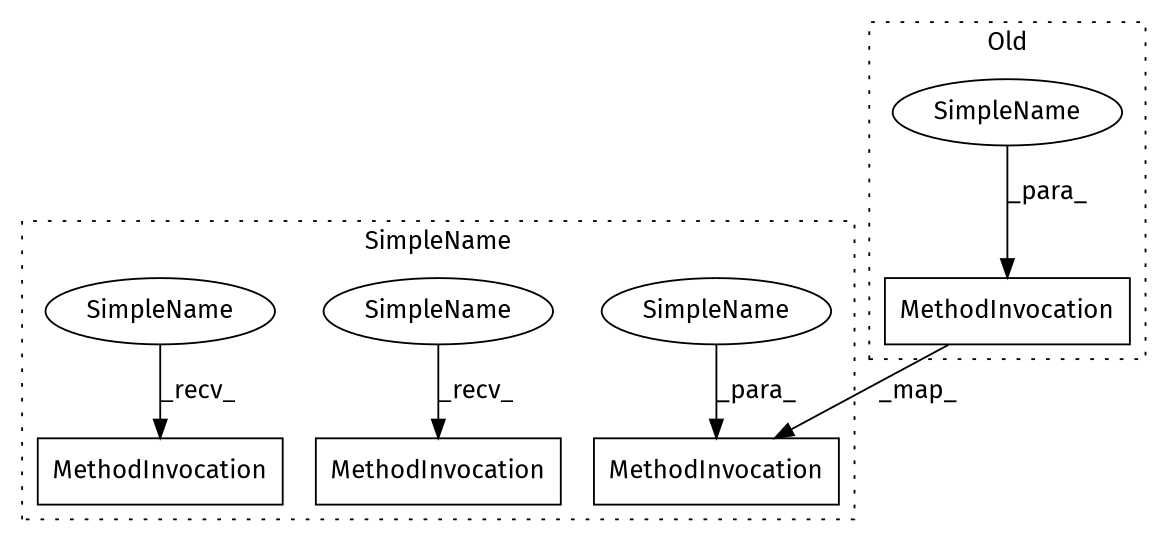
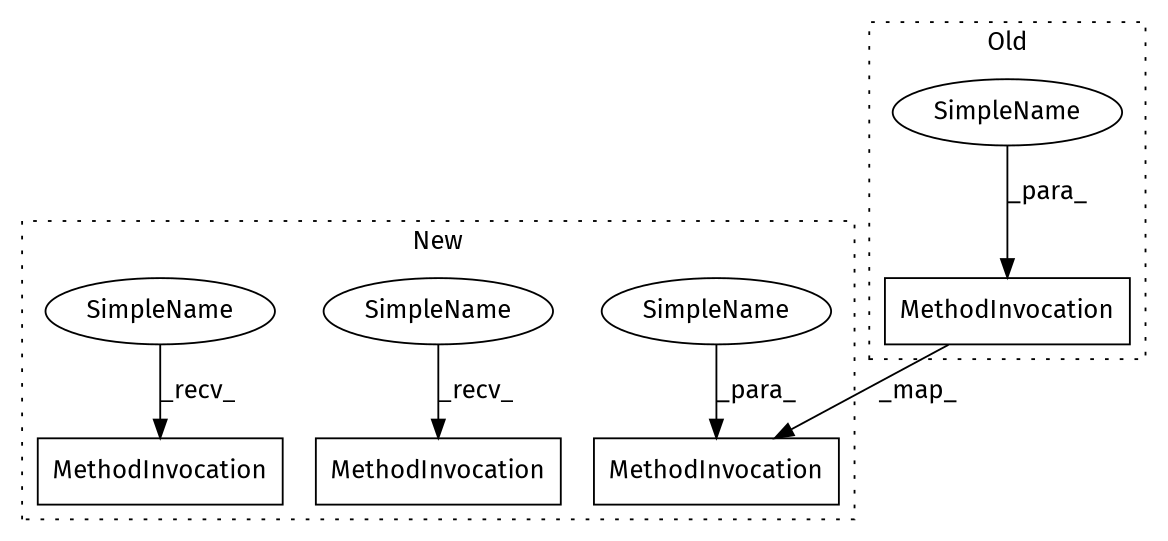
cluster "SimpleName": label "SimpleName" -> "New"
